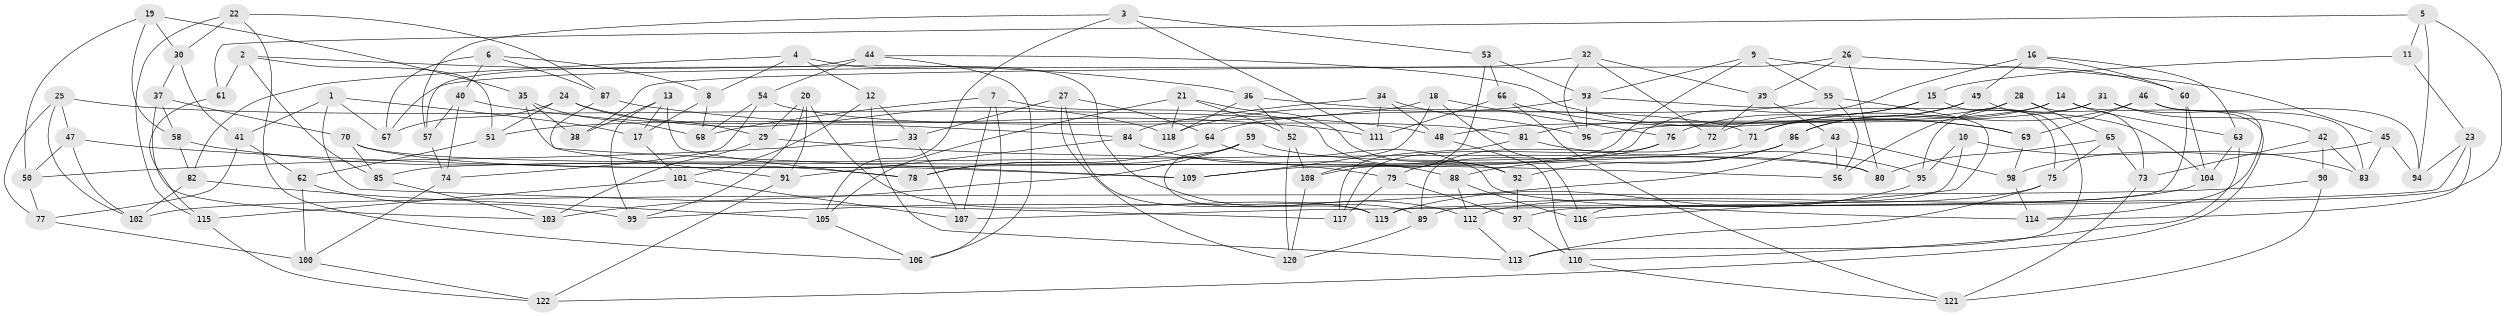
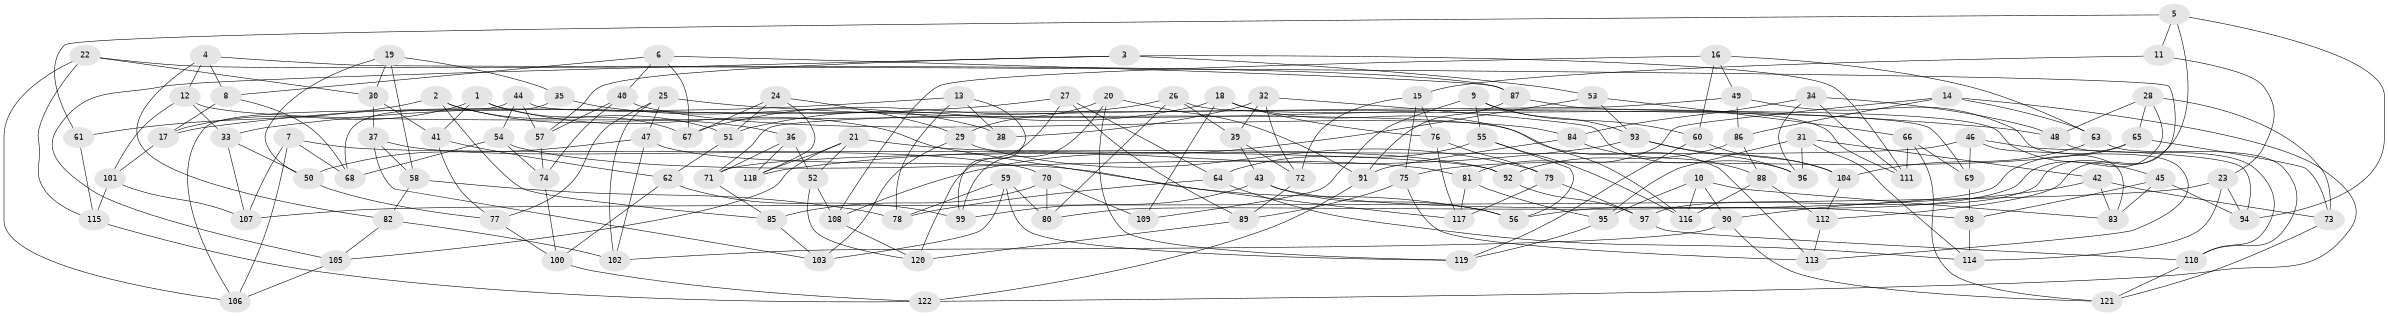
edge "35" -- "109": removed
edge "10" -- "90": added
